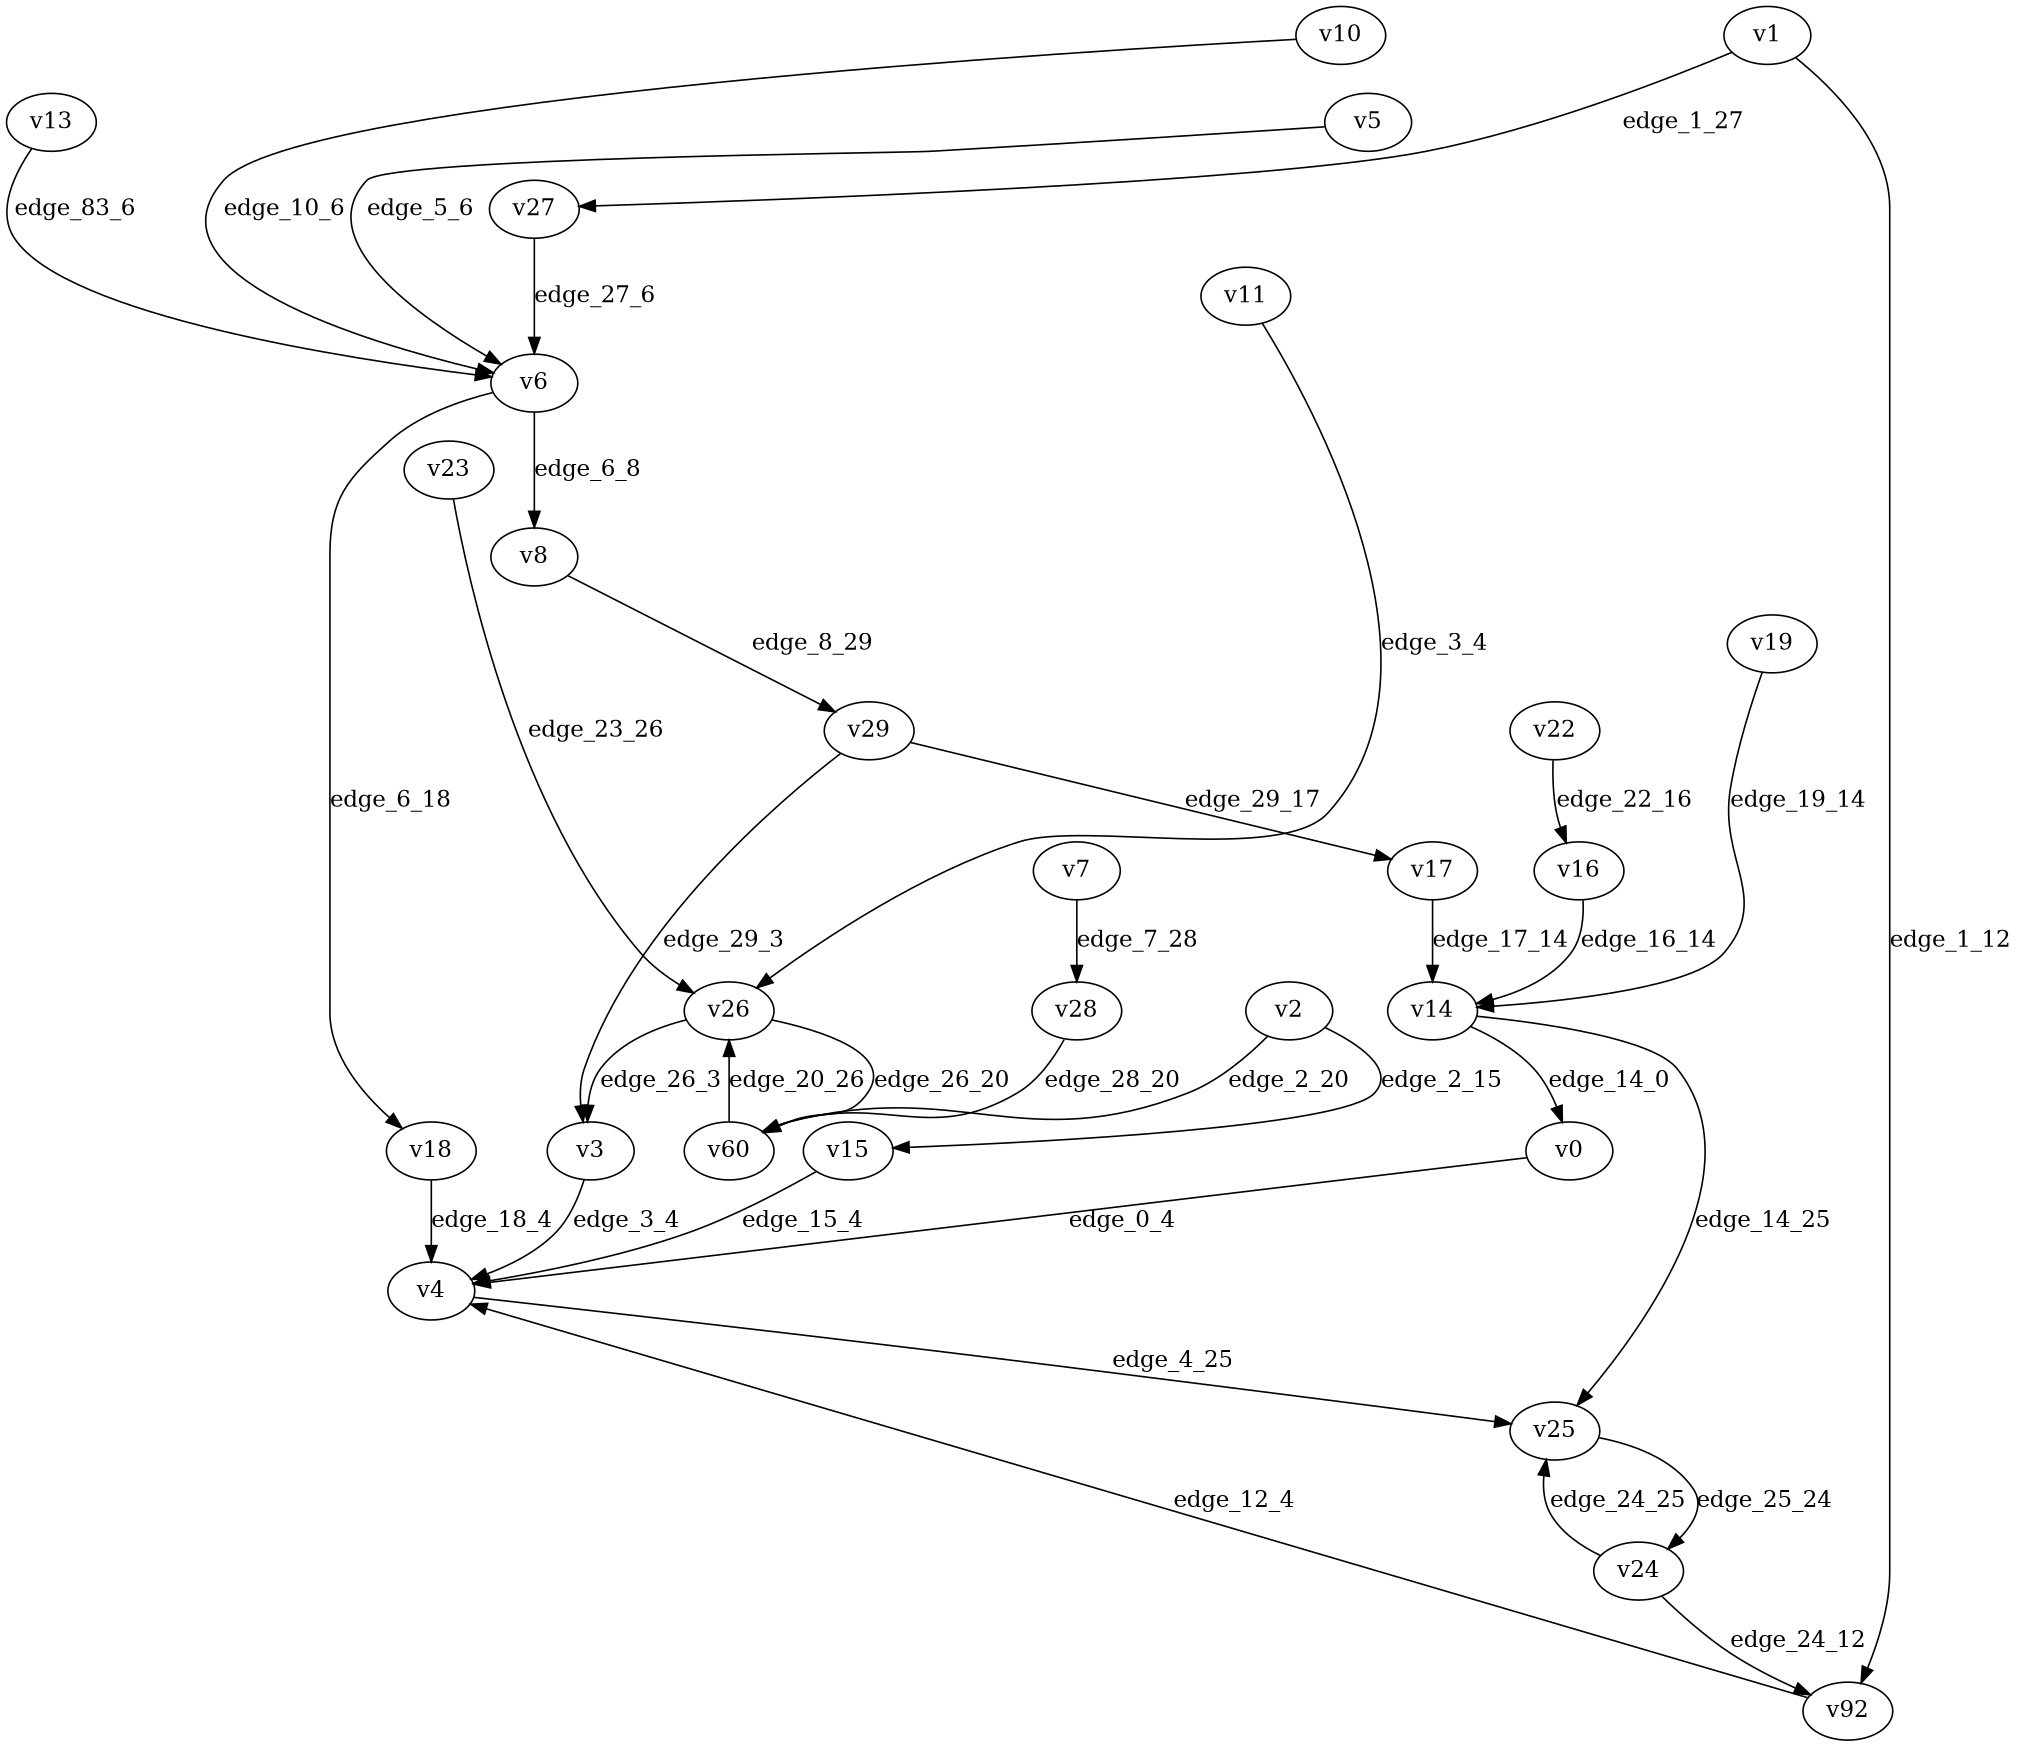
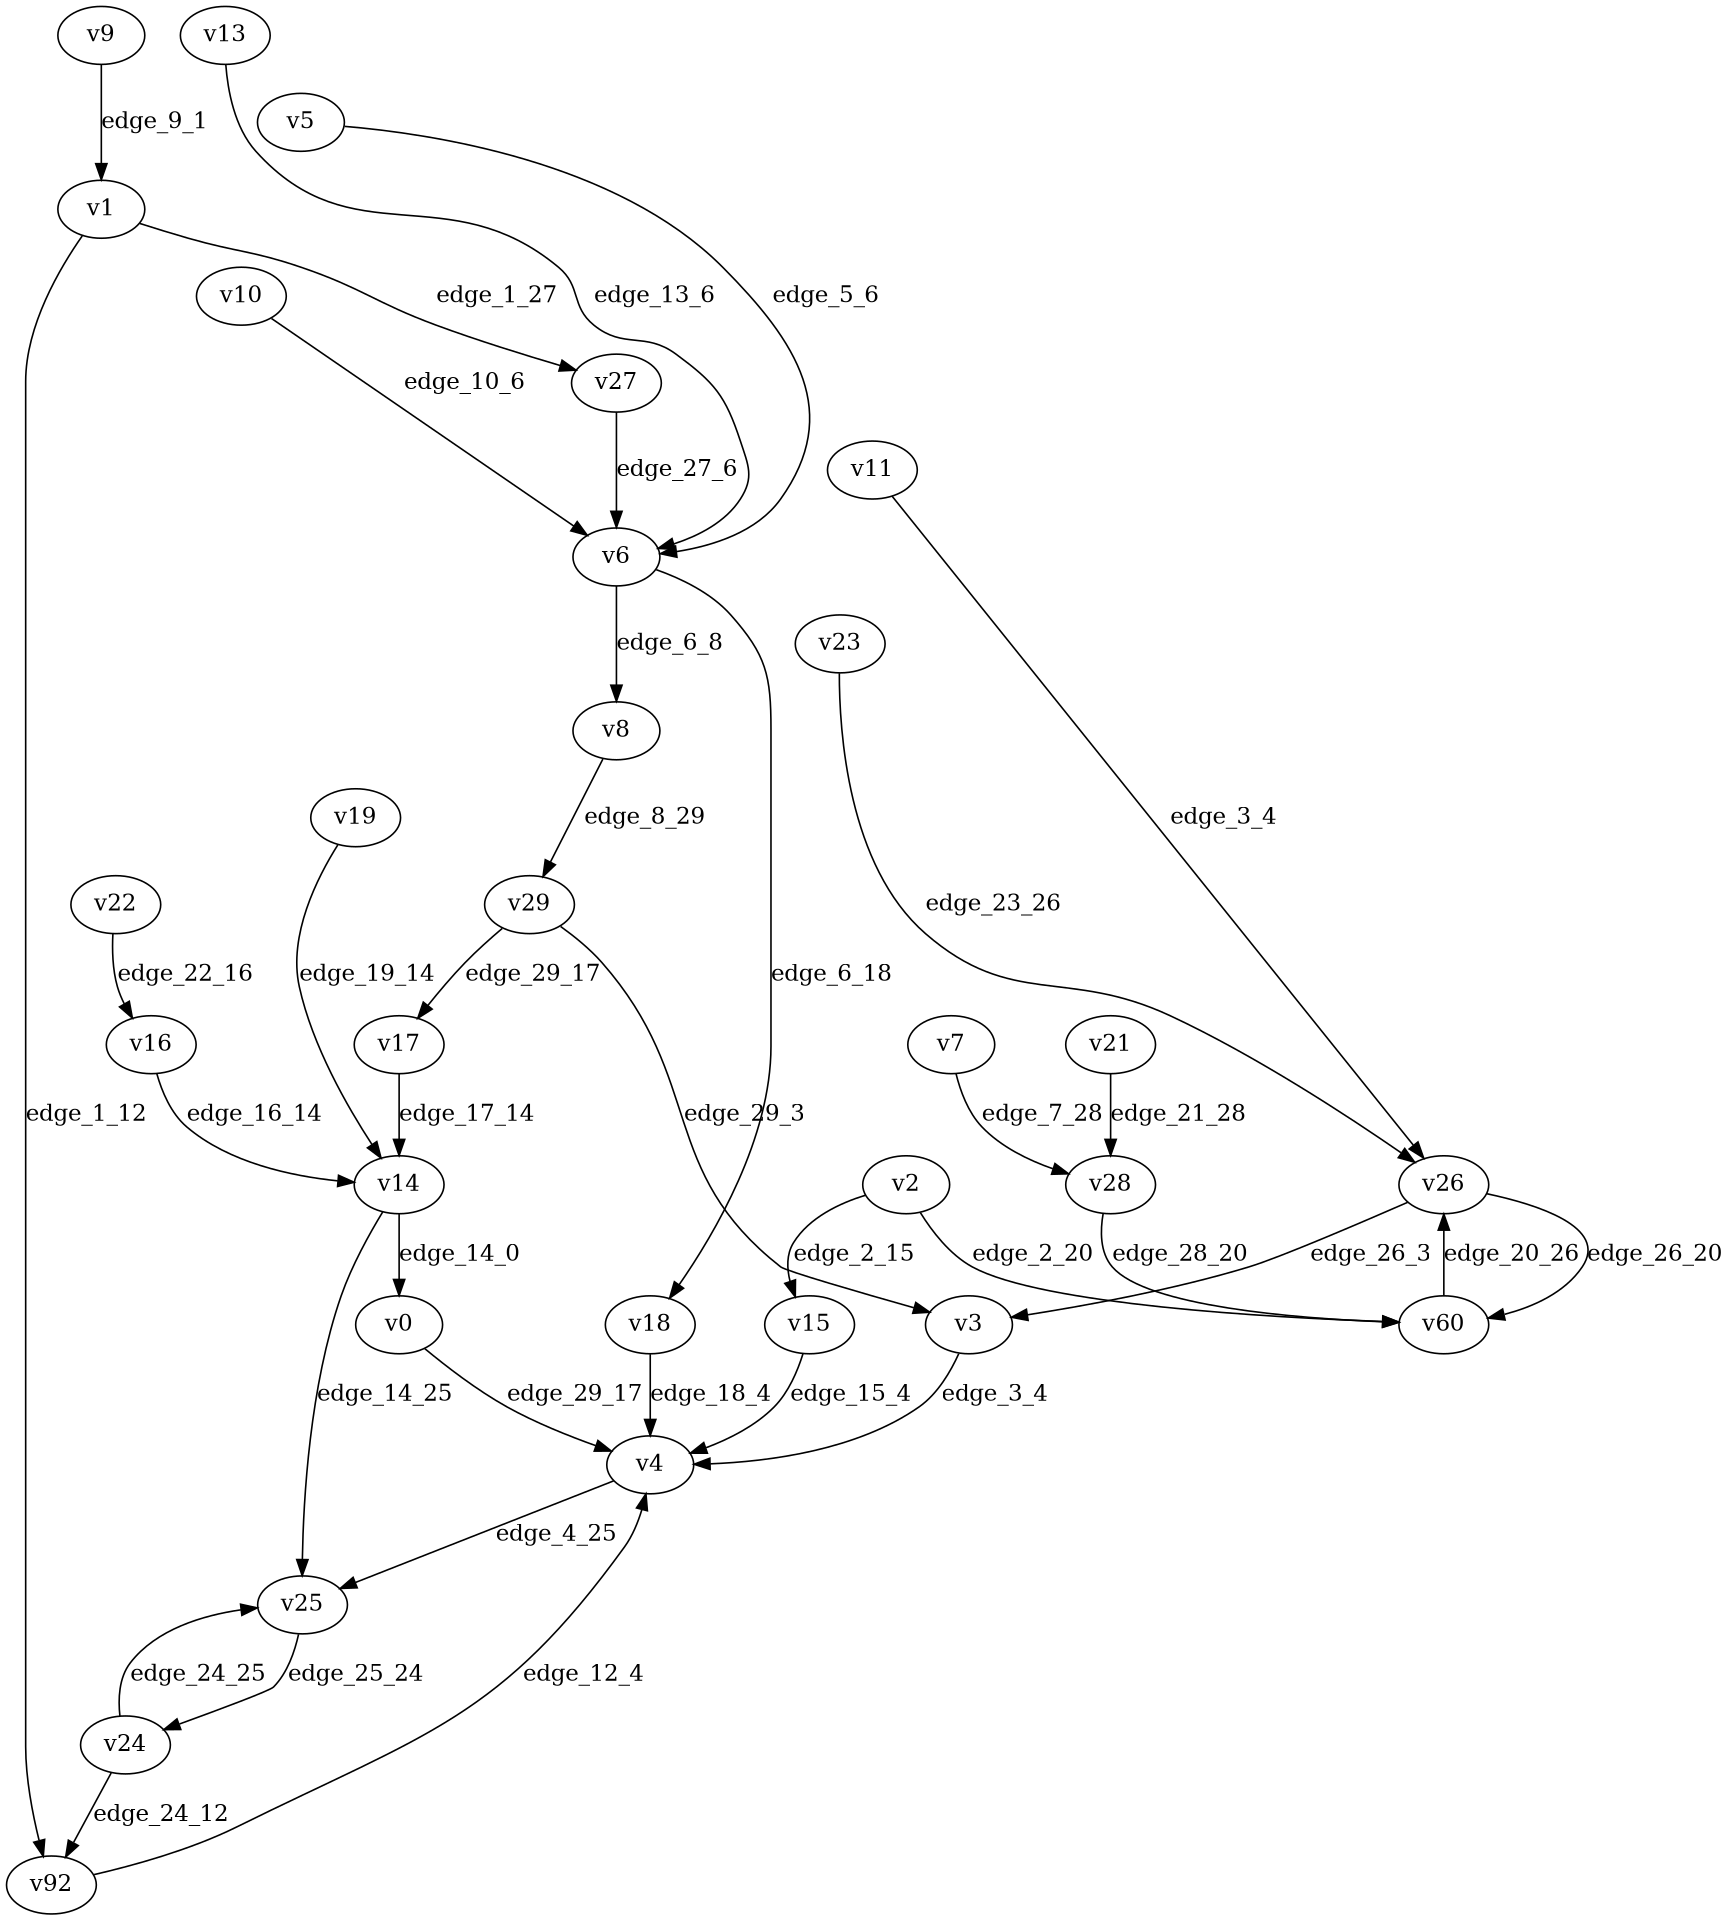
node "v9": added
edge "v13" -> "v6": label "edge_83_6" -> "edge_13_6"
node "v21": added
edge "v0" -> "v4": label "edge_0_4" -> "edge_29_17"
